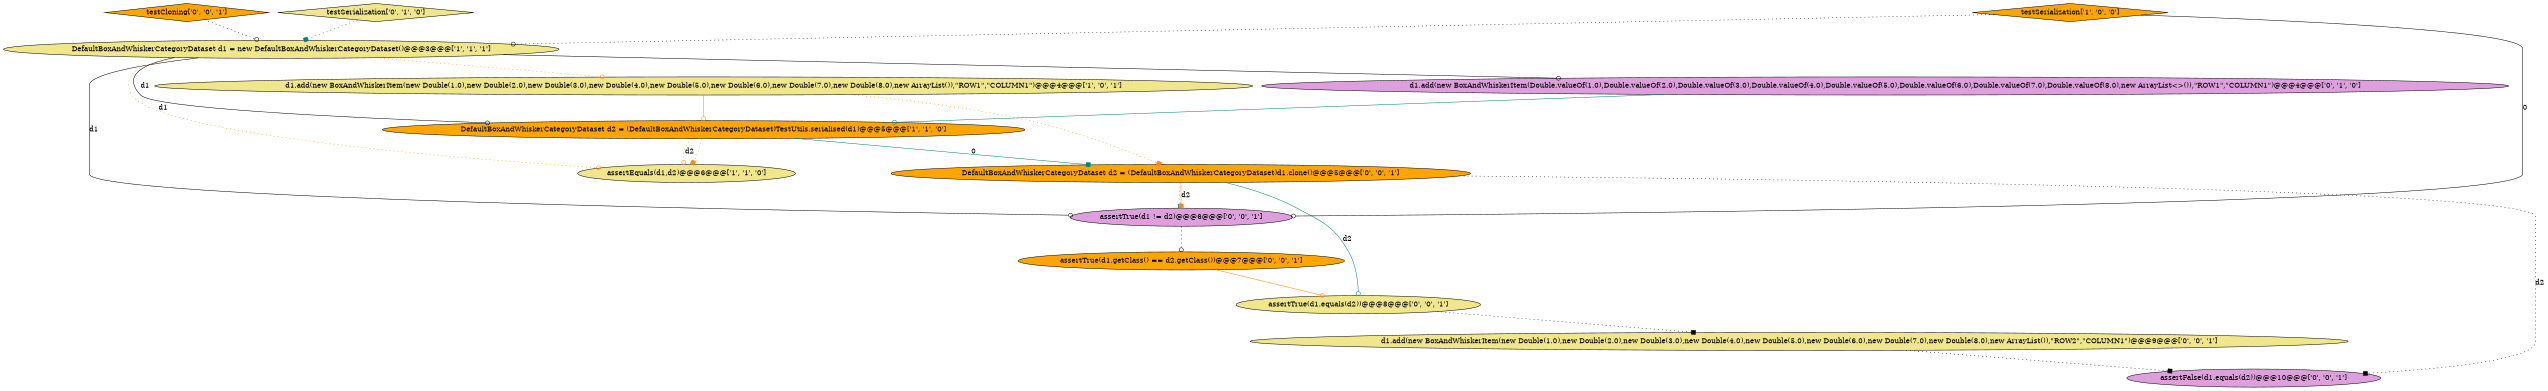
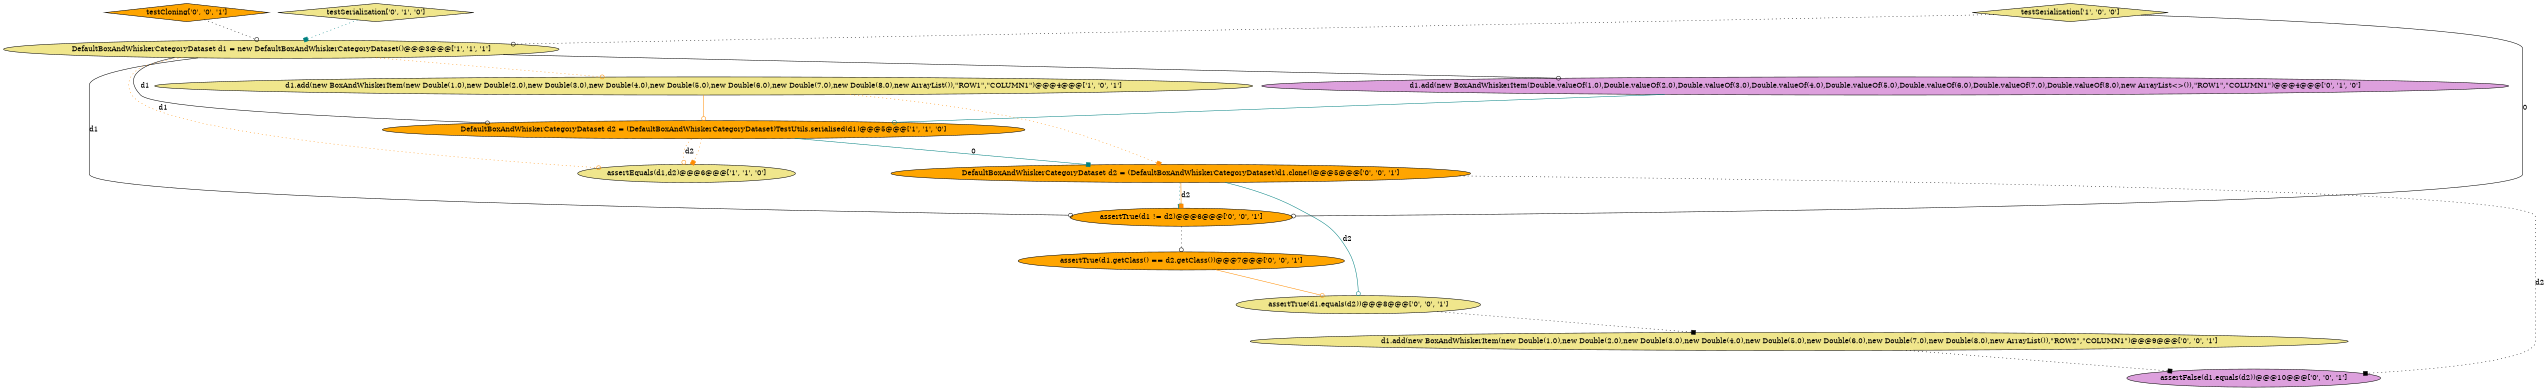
node "testSerialization['1', '0', '0']": fillcolor orange -> khaki
node "assertTrue(d1 != d2)@@@6@@@['0', '0', '1']": fillcolor plum -> orange
